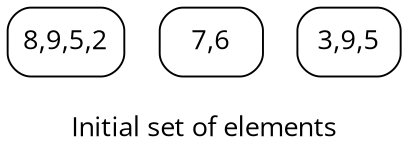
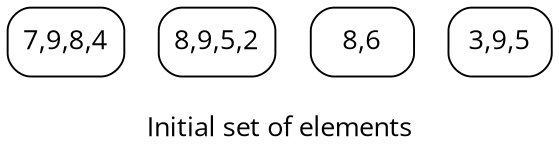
node "7,9,8,4": added
node "7,6": label "7,6" -> "8,6"
